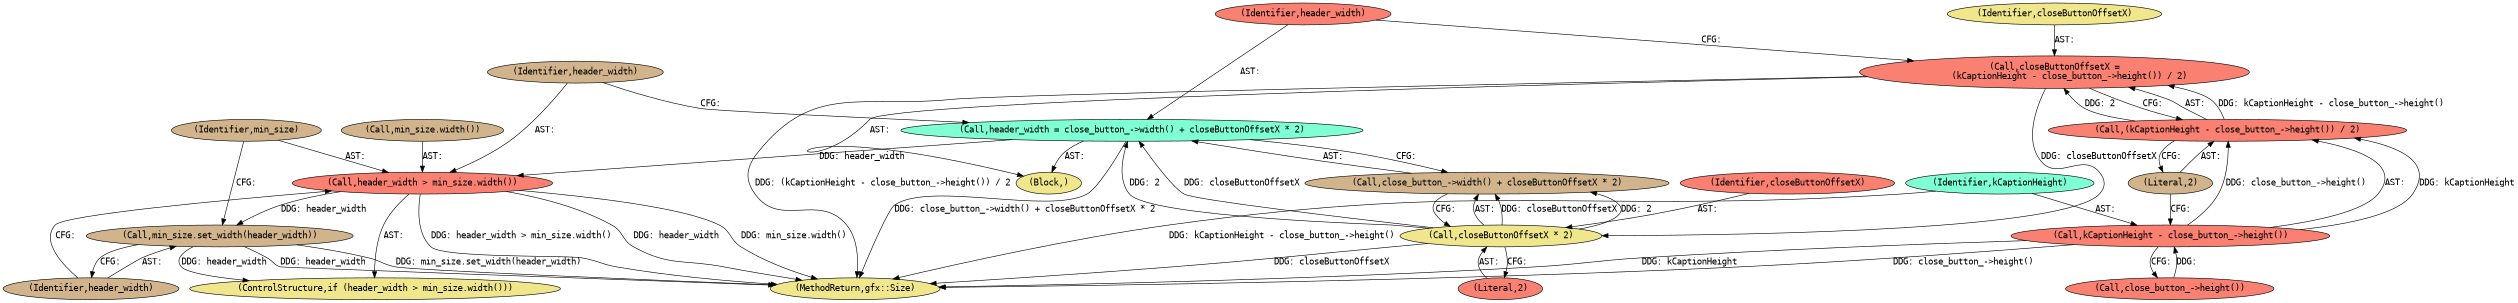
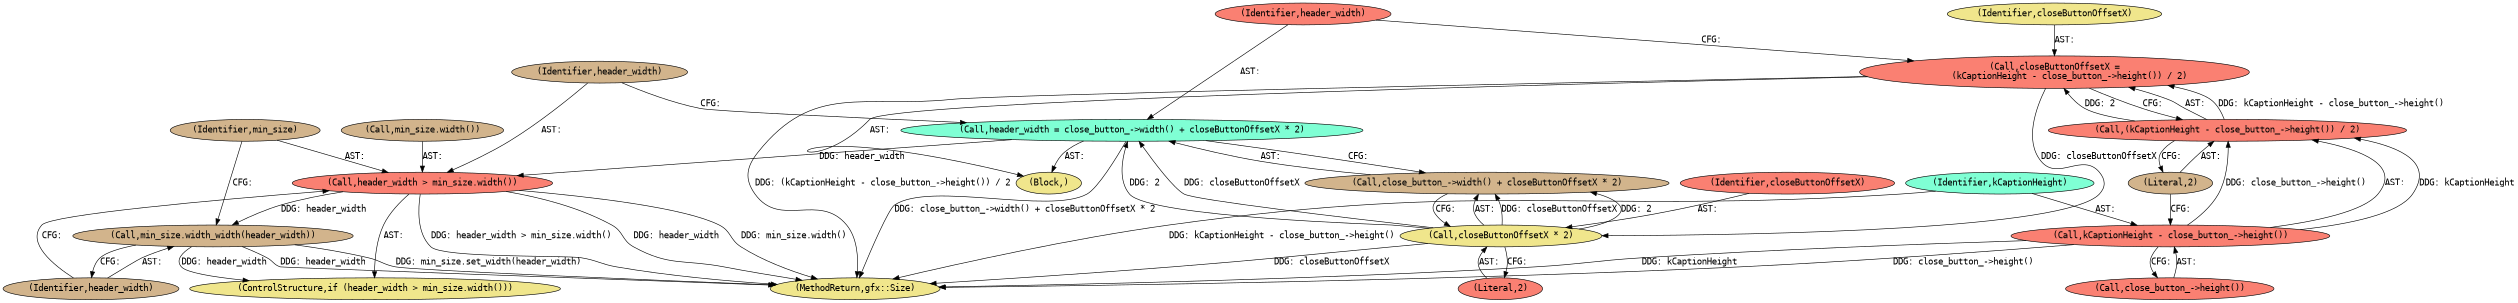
node "(Call,min_size.set_width(header_width))": label "(Call,min_size.set_width(header_width))" -> "(Call,min_size.width_width(header_width))"
edge "(Call,close_button_->height())" -> "(Call,kCaptionHeight - close_button_->height())": label "DDG: " -> "AST: "
